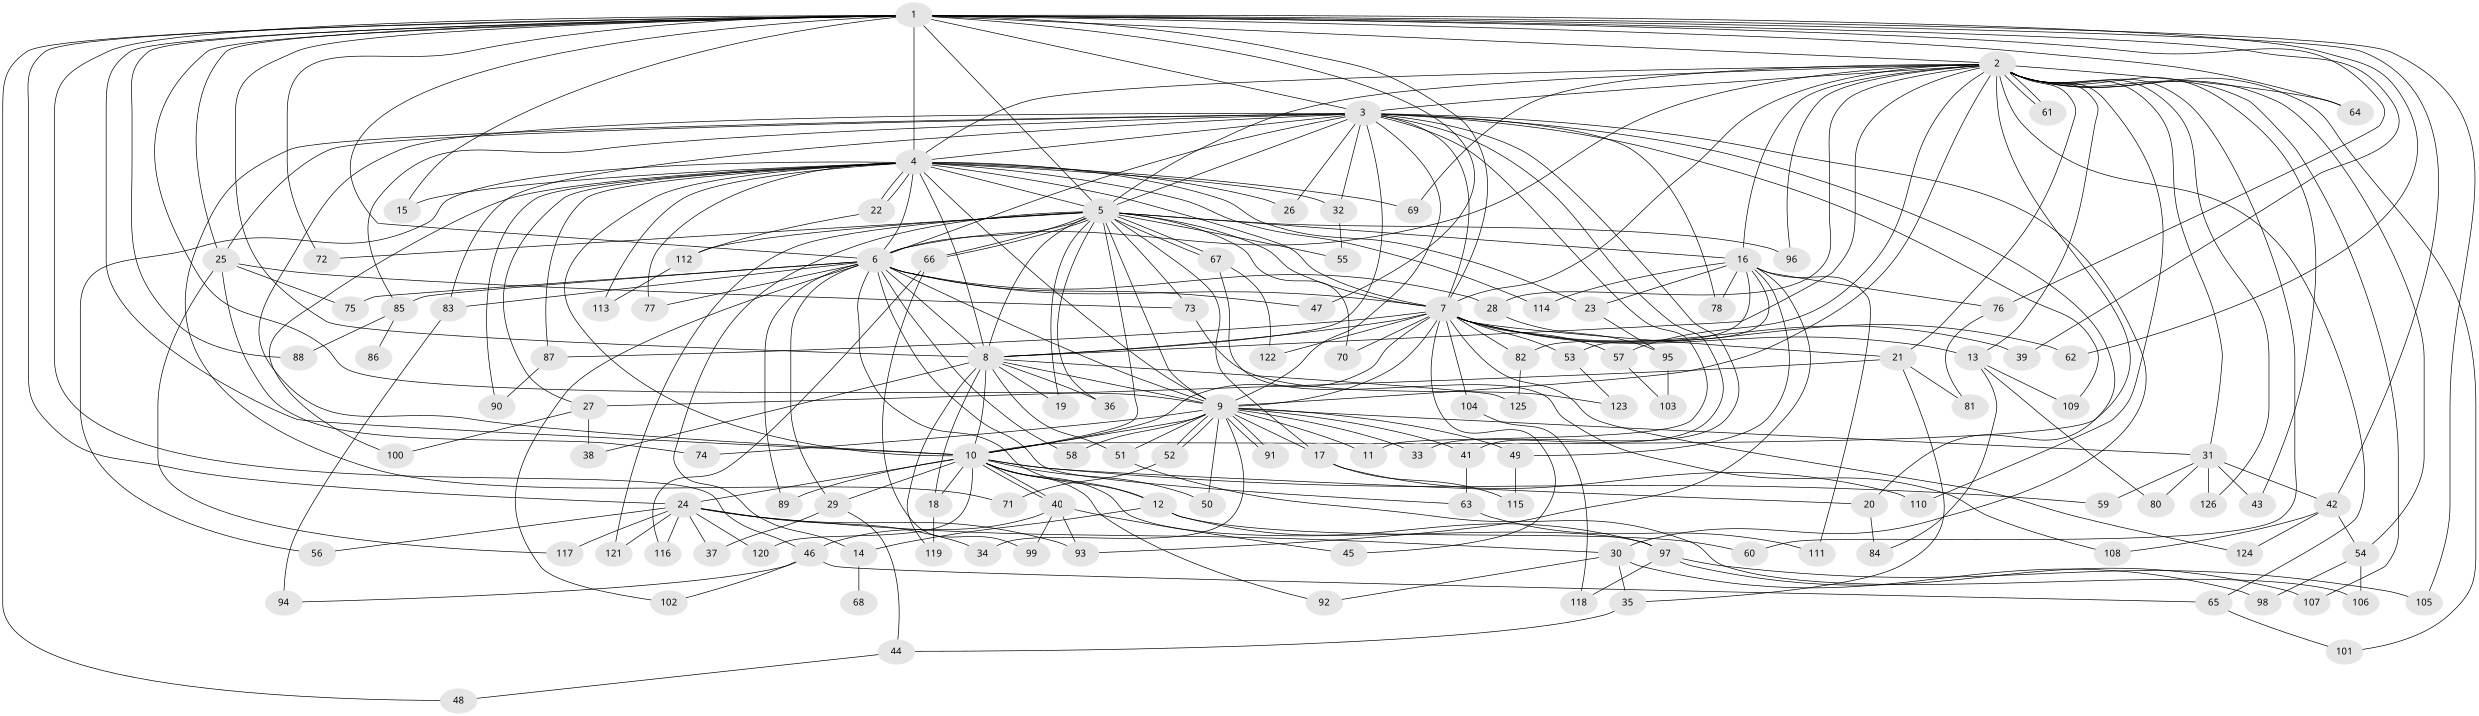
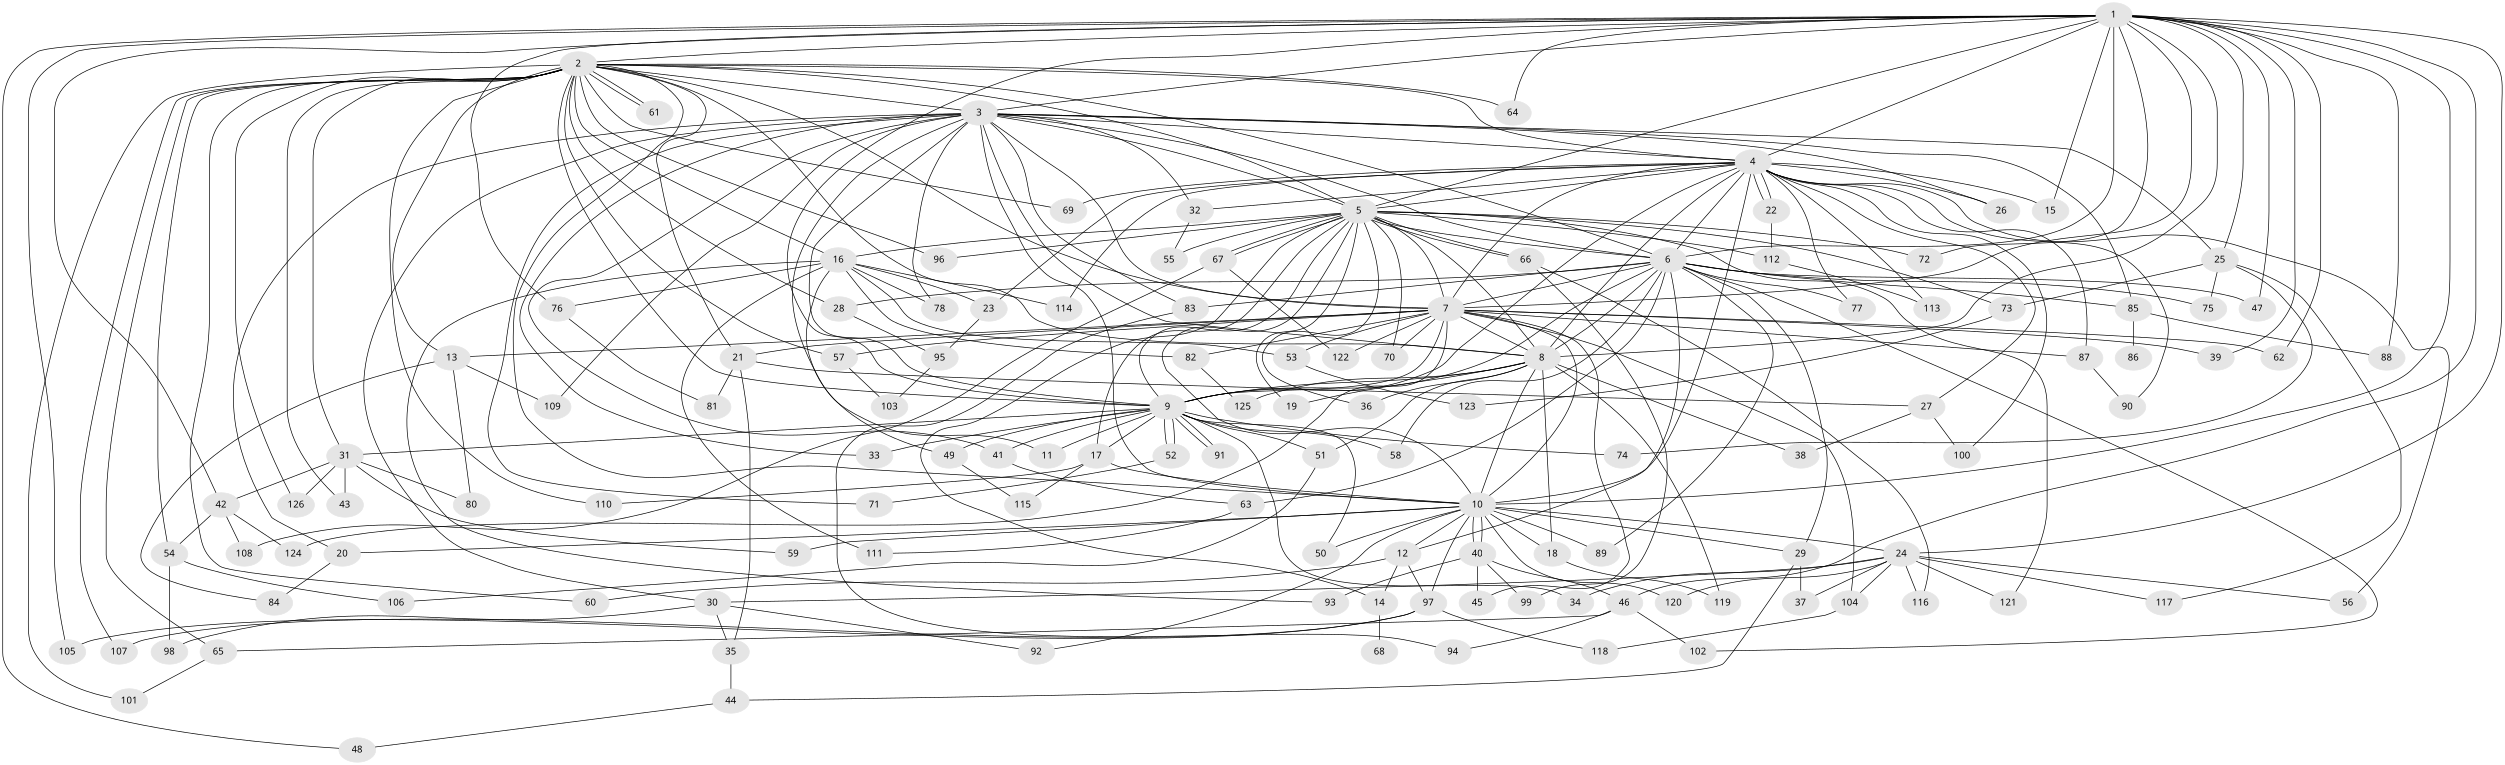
edge "9" -- "10": now "17" -- "10"
edge "24" -- "93": now "24" -- "104"
